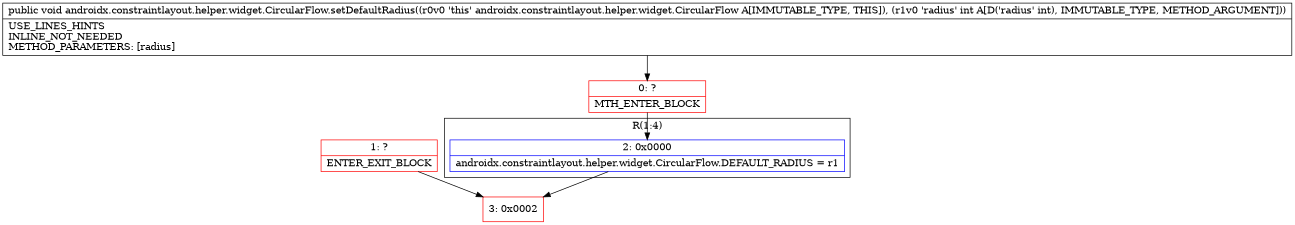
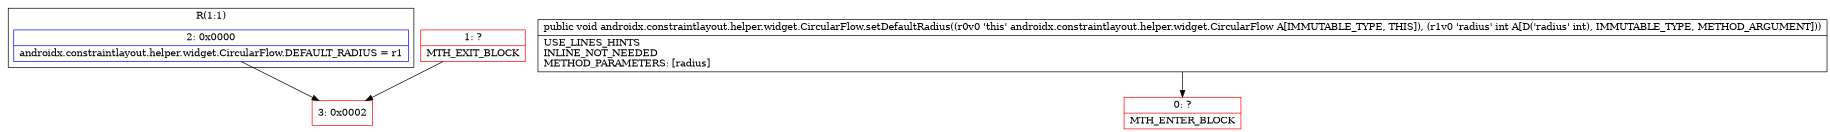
edge "0: ?" -> "2: 0x0000": removed
cluster "R(1:4)": label "R(1:4)" -> "R(1:1)"
node "1: ?": text "ENTER_EXIT_BLOCK" -> "MTH_EXIT_BLOCK"
